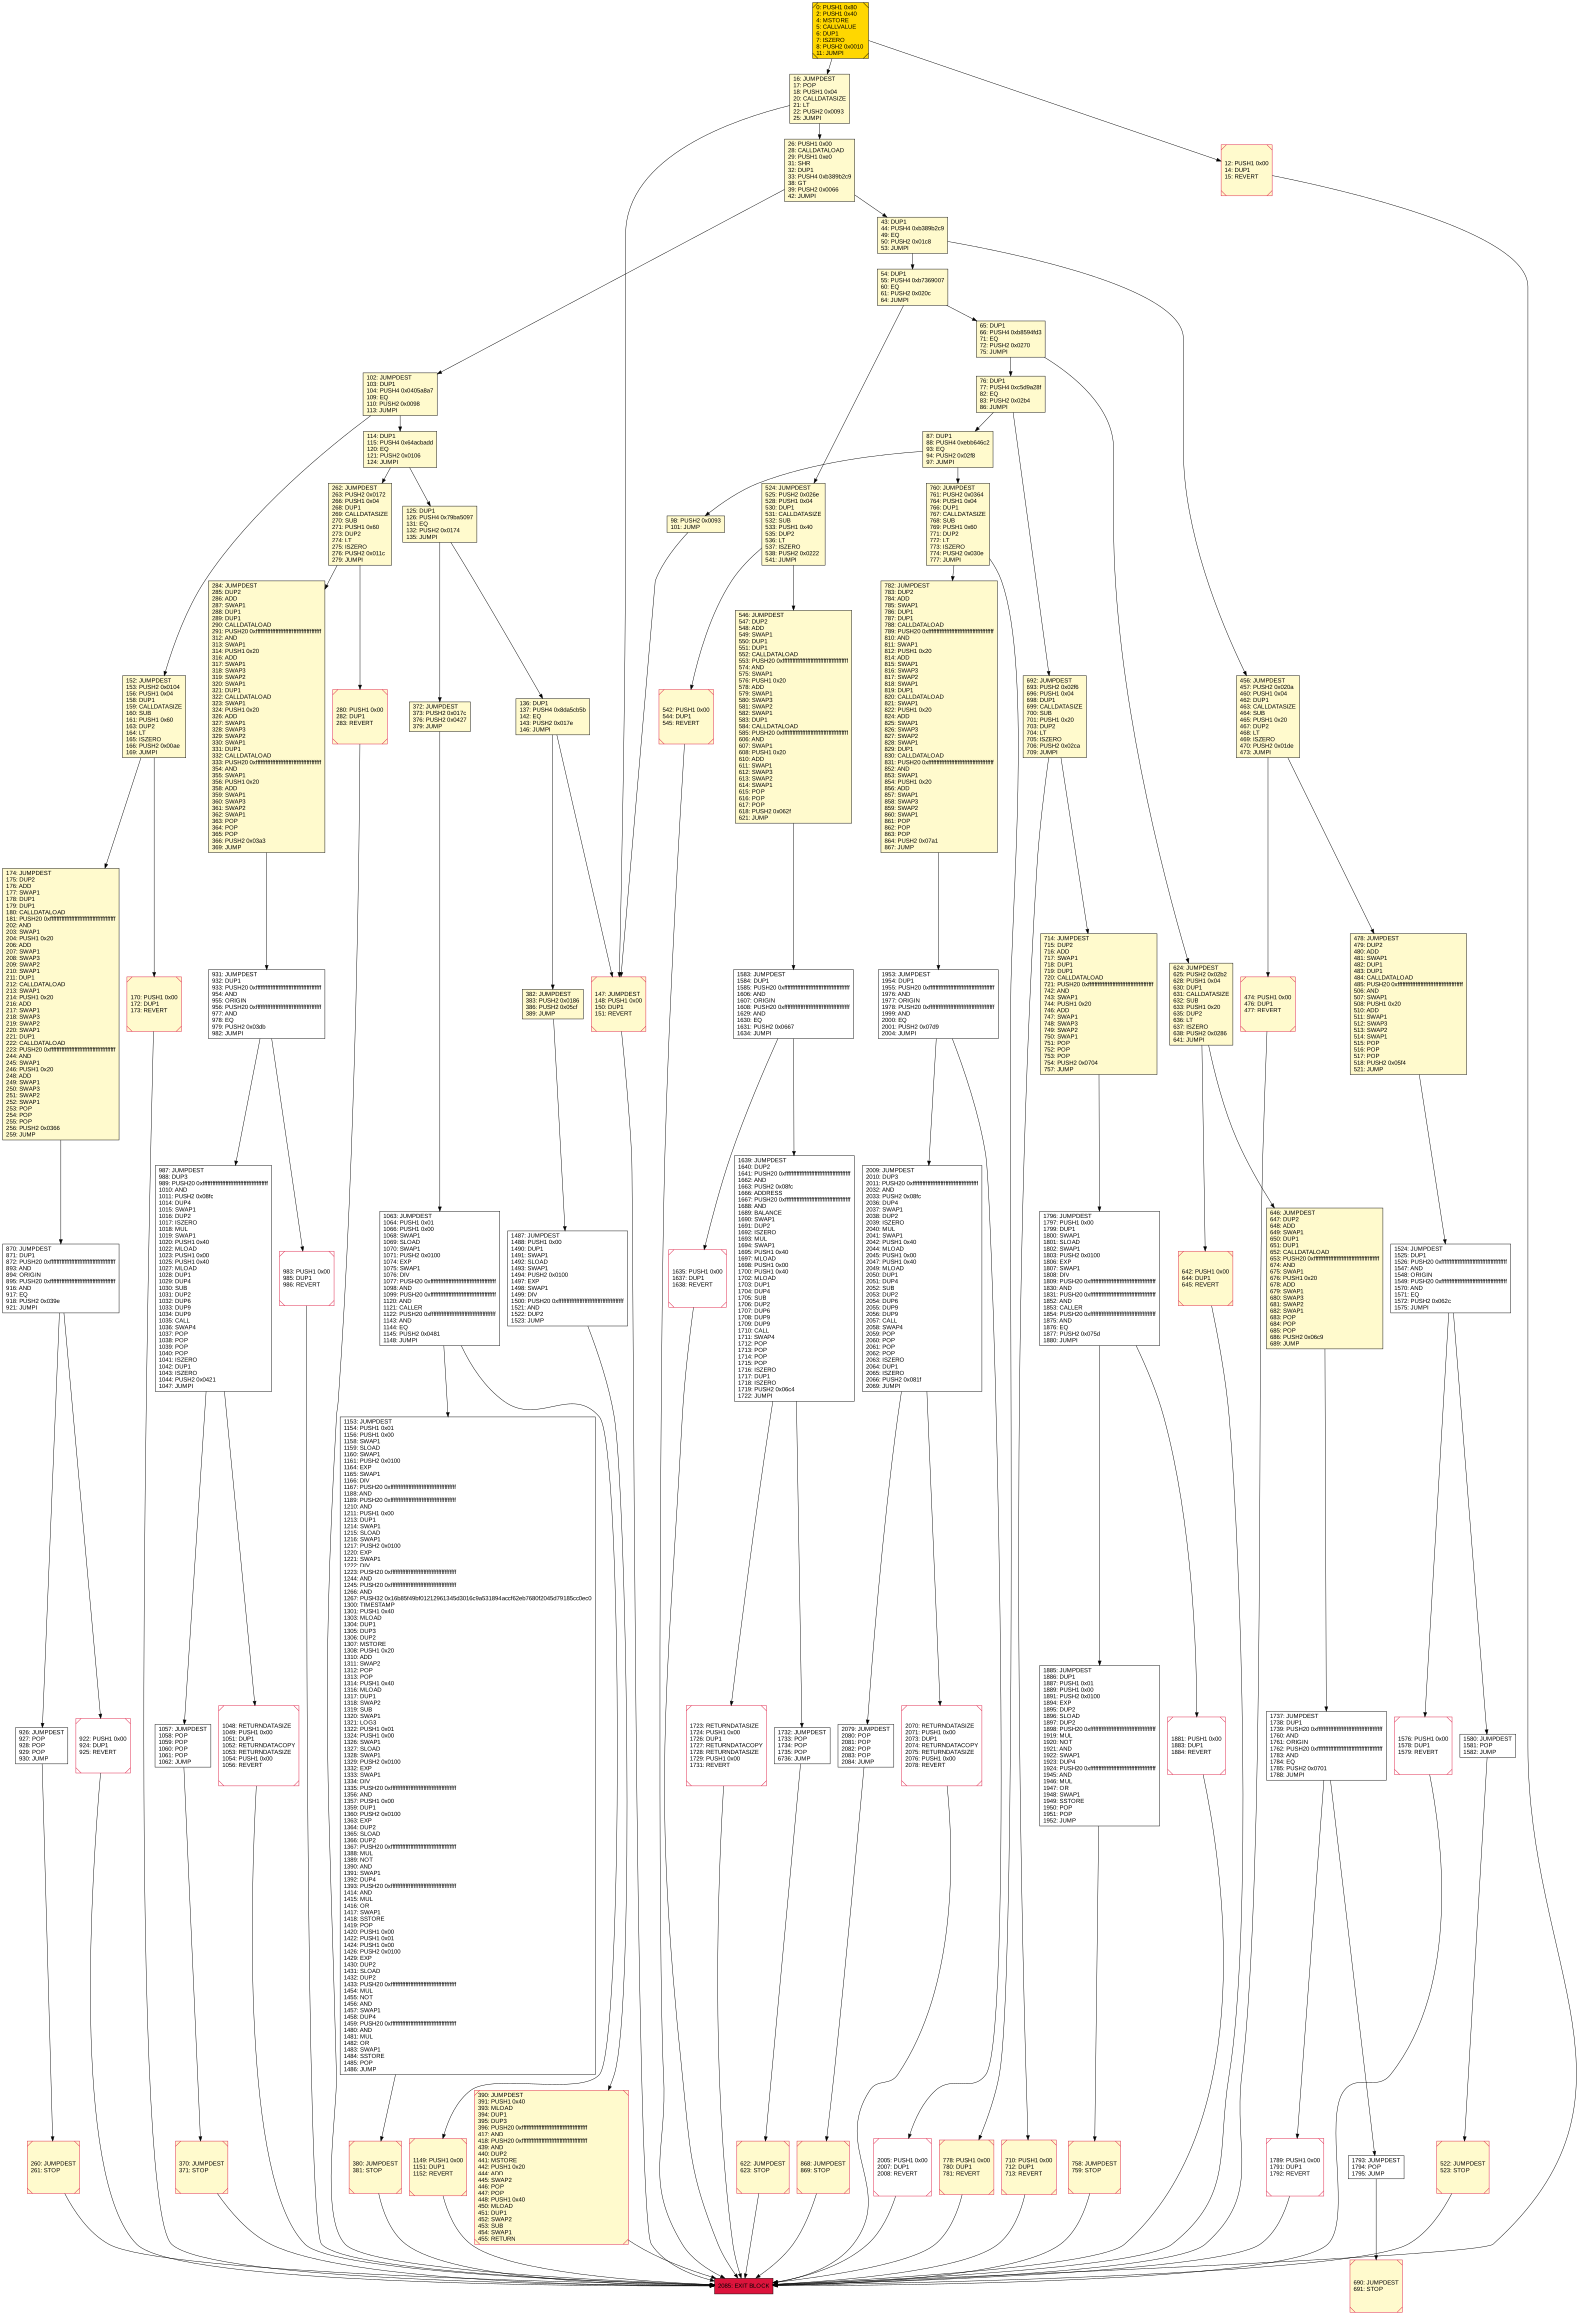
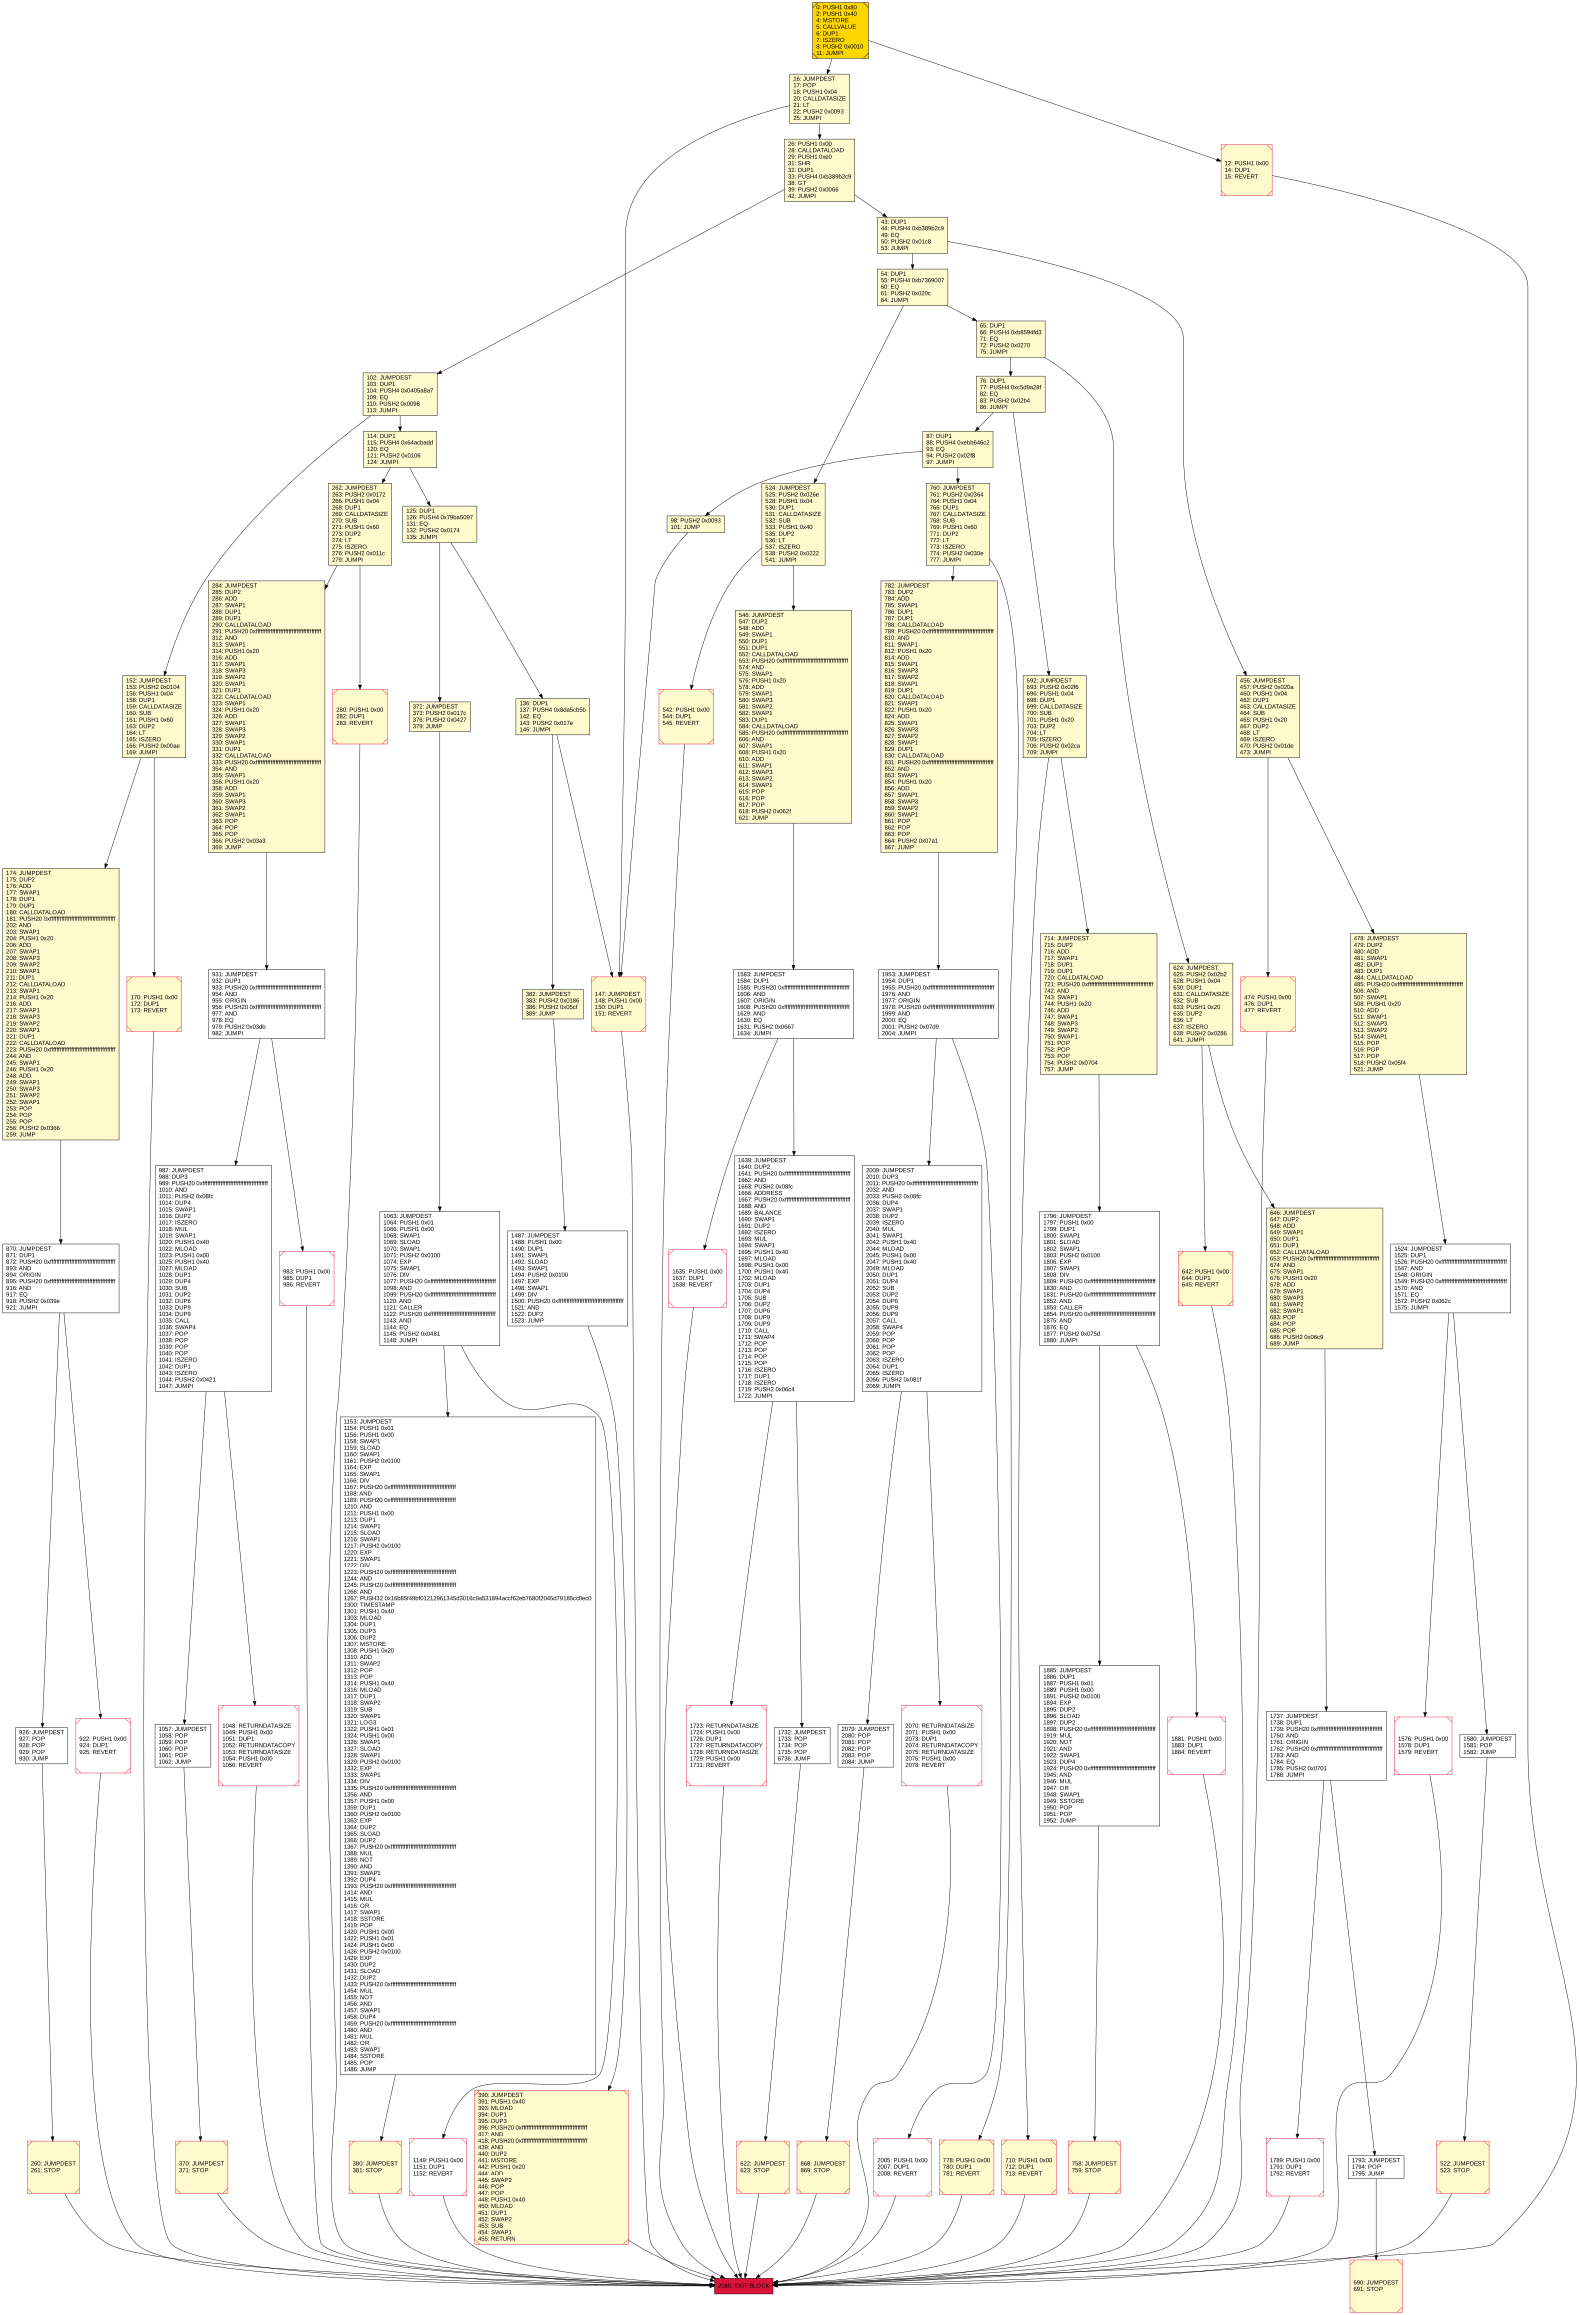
node "1149: PUSH1 0x00 1151: DUP1 1152: REVERT": fillcolor lemonchiffon -> white
